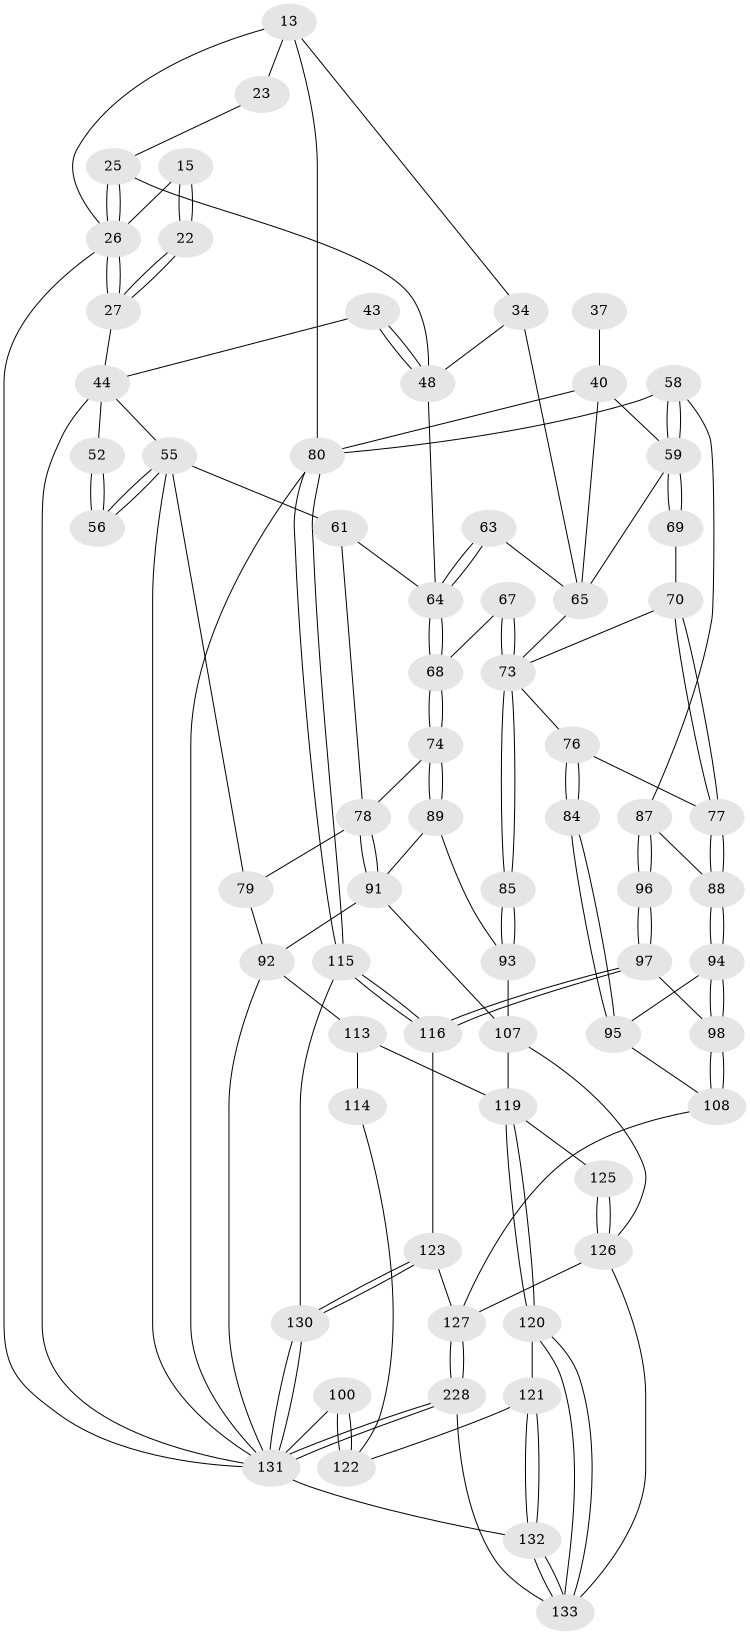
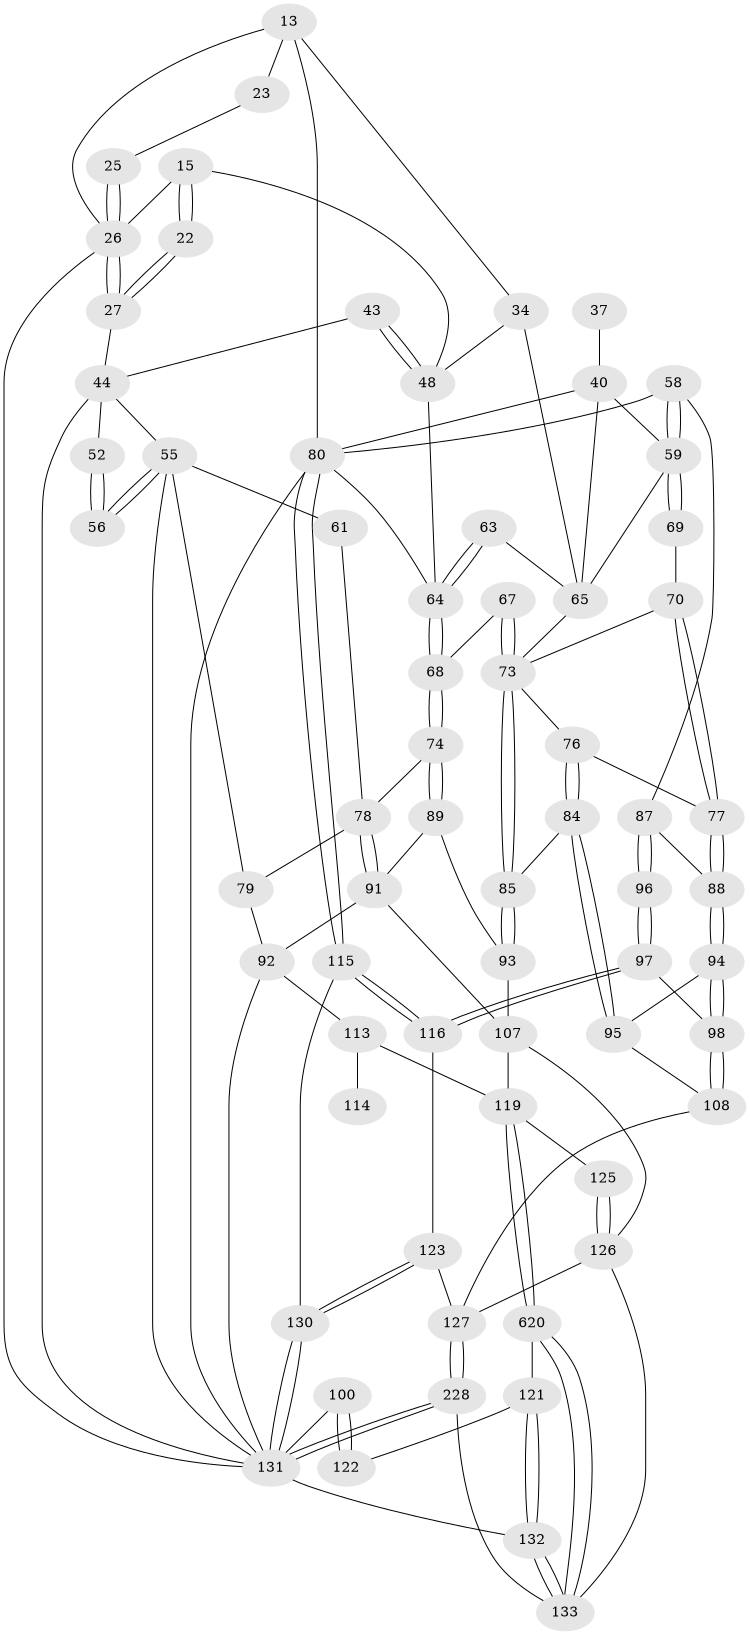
edge "25" -- "48": now "15" -- "48"
edge "61" -- "64": now "80" -- "64"
edge "84" -- "85": added
edge "114" -- "122": removed
node "120": label "120" -> "620"
